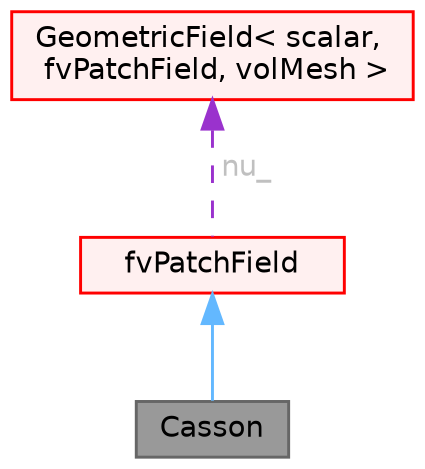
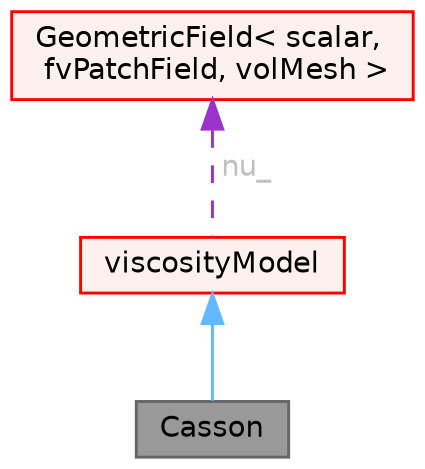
node "fvPatchField": label "fvPatchField" -> "viscosityModel"
